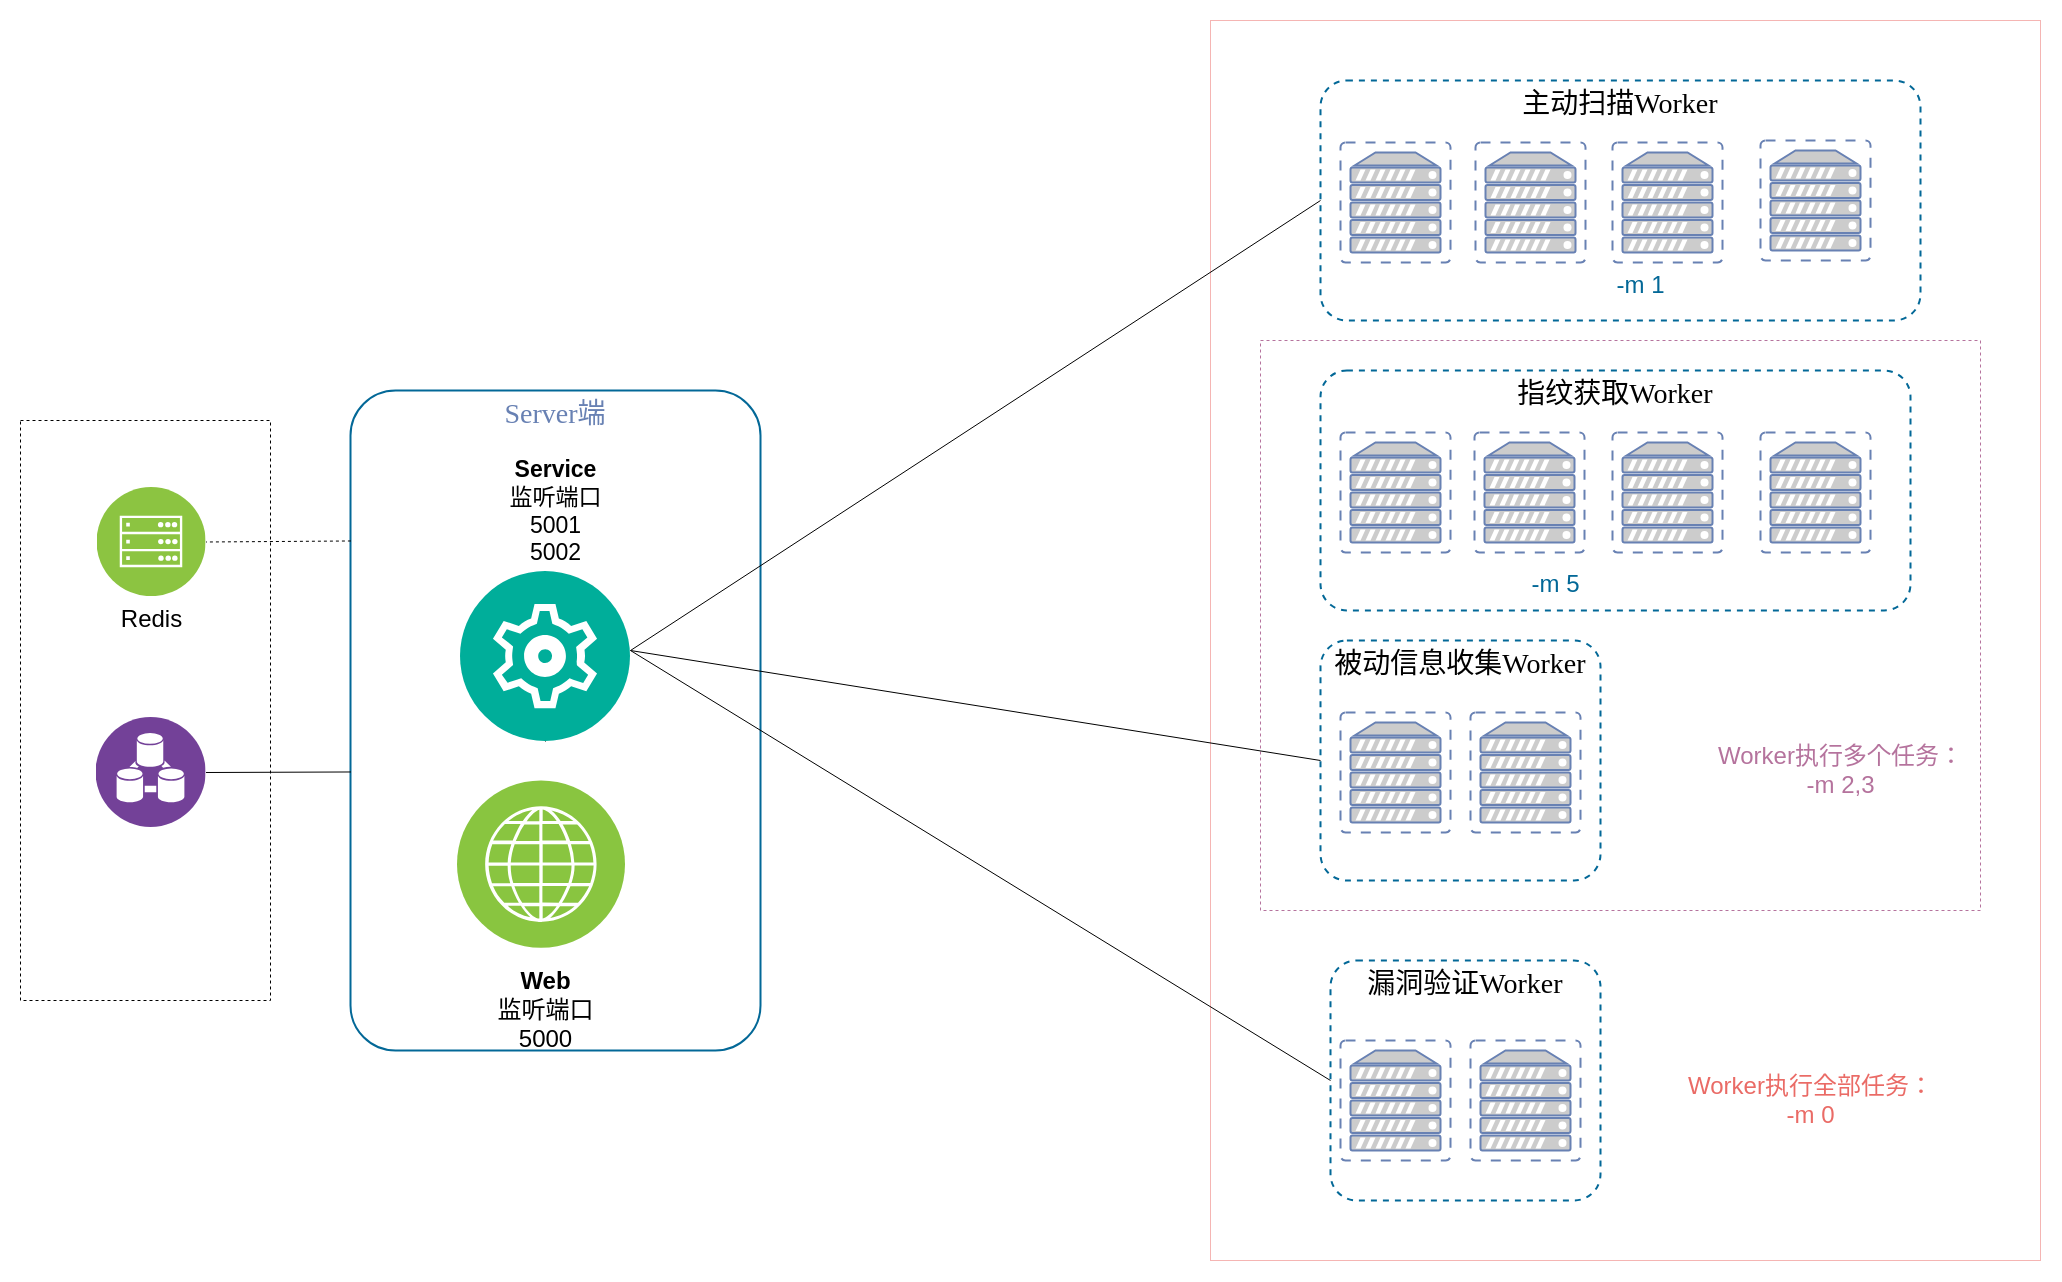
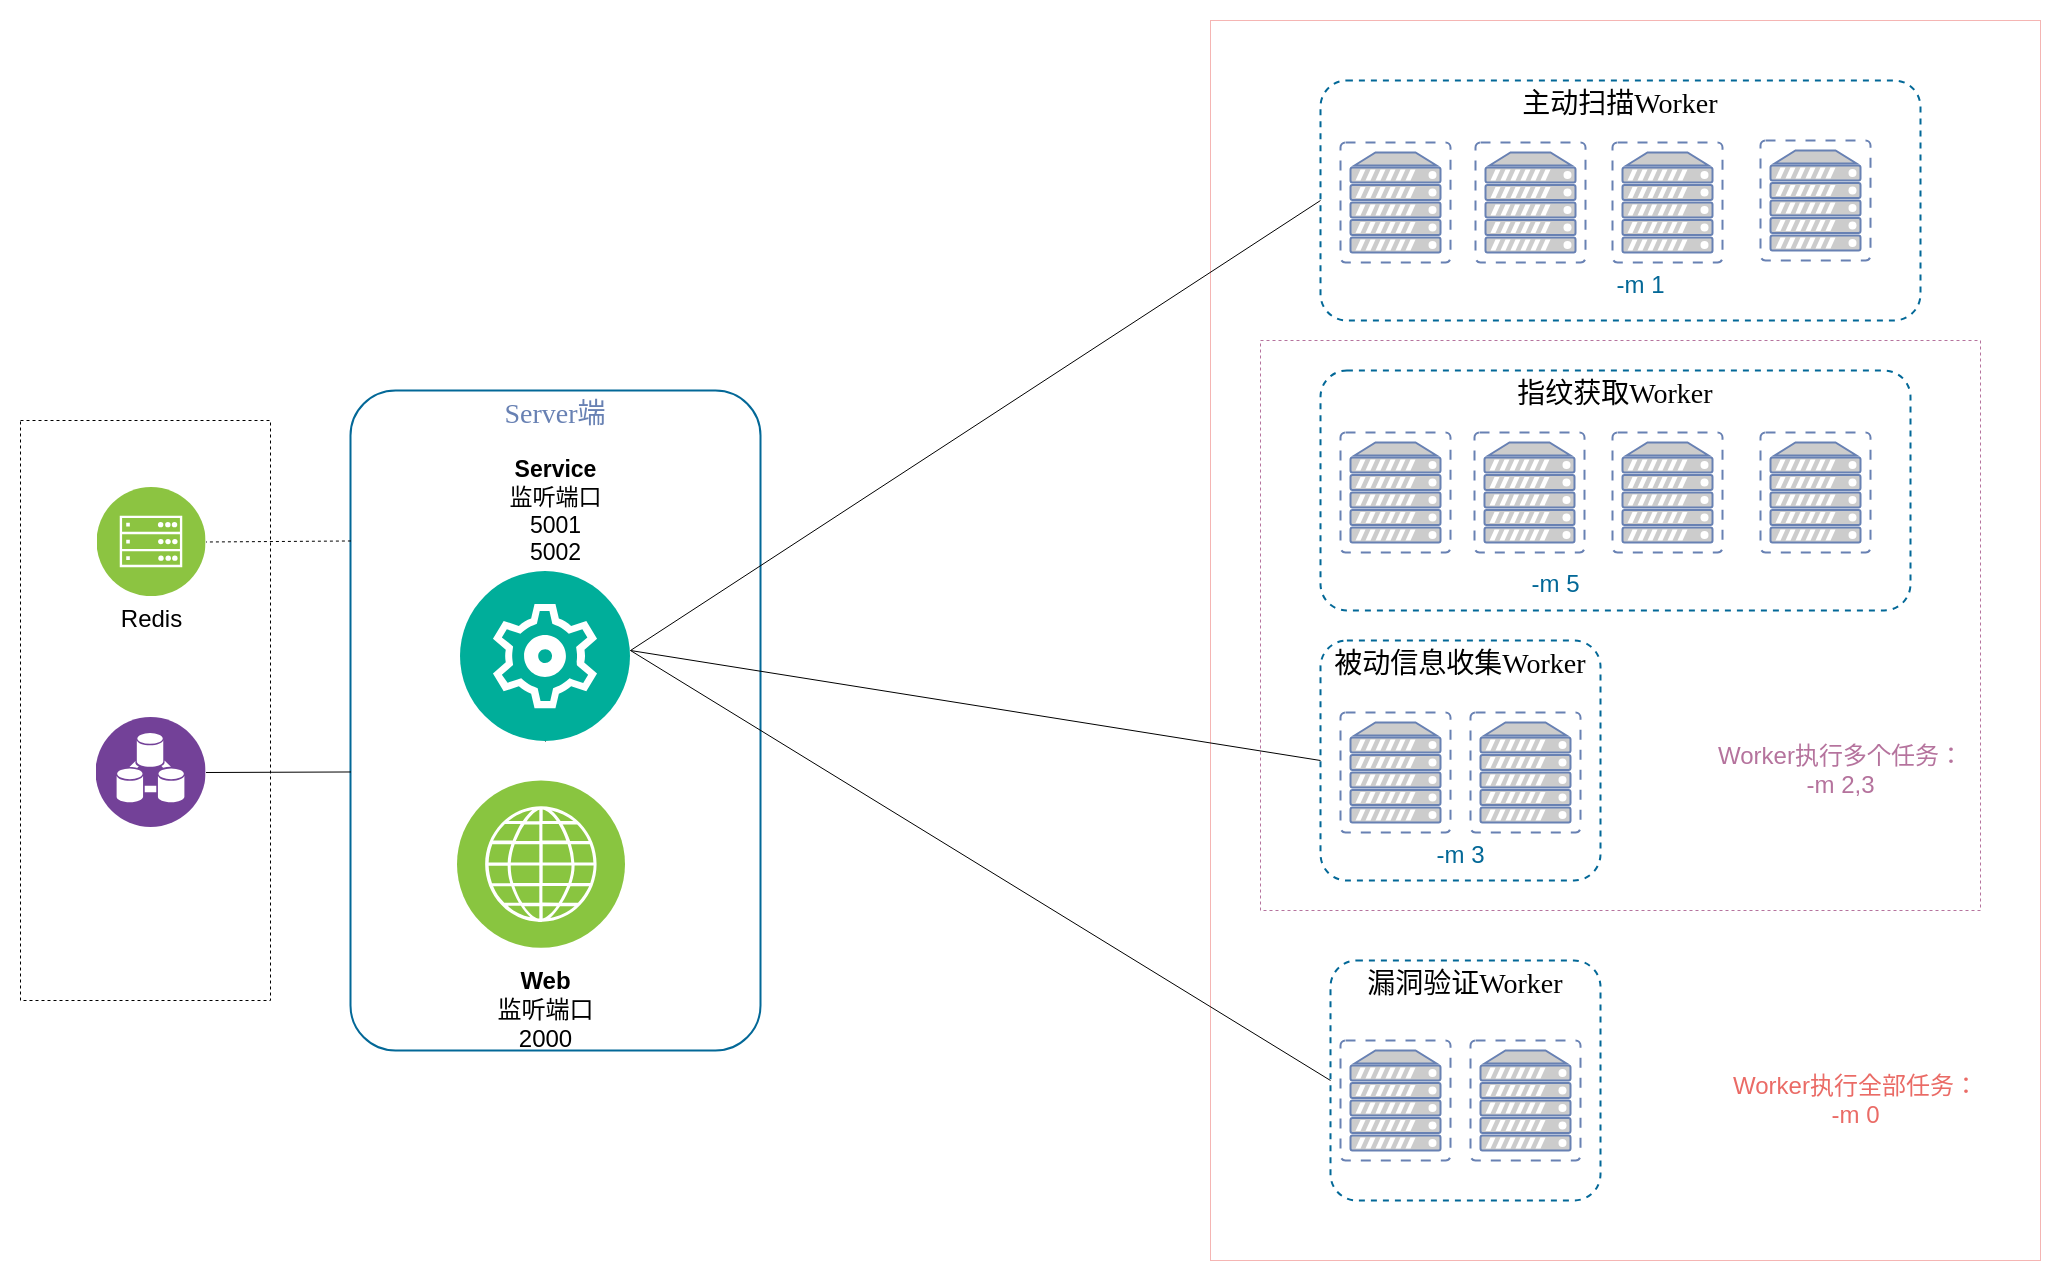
node "-m 3": added
node "Web 监听端口 5000": label "Web 监听端口 5000" -> "Web 监听端口 2000"
node "Worker执行全部任务： -m 0": moved (1811, 1101) -> (1856, 1101)
